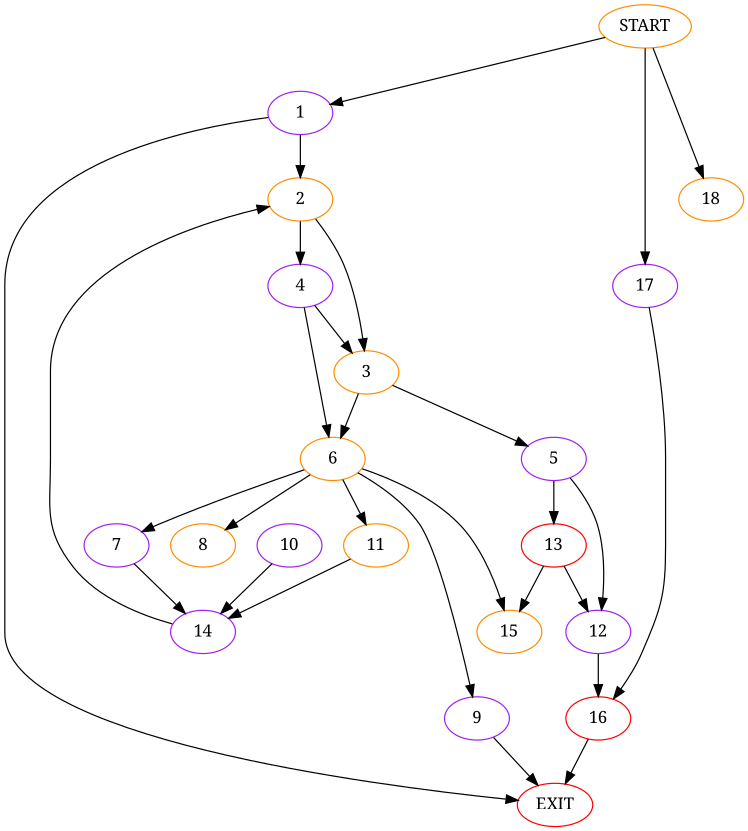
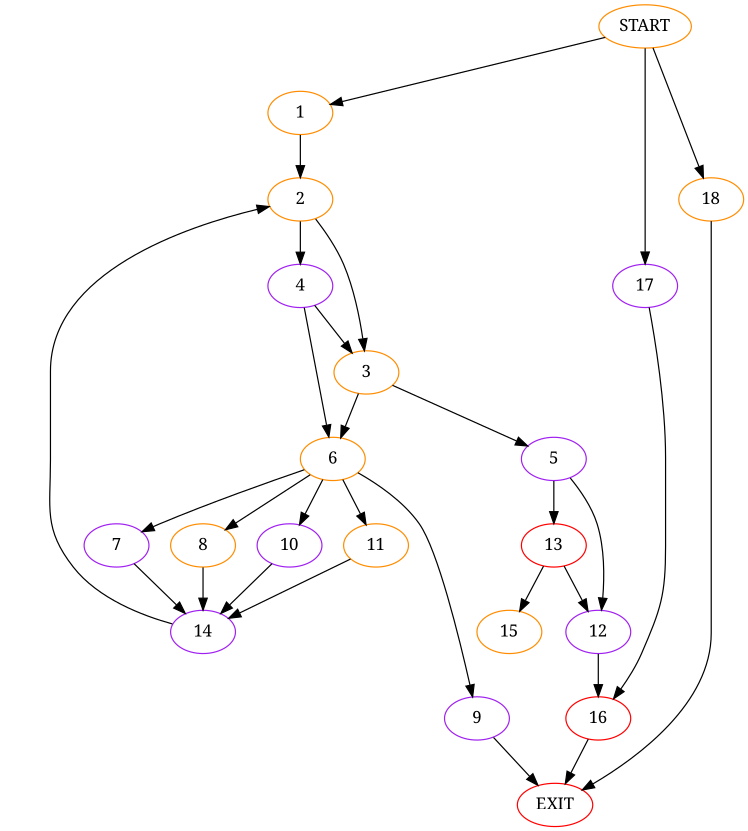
node "1": color purple -> darkorange
edge "6" -> "15": now "6" -> "10"
edge "1" -> "EXIT": now "18" -> "EXIT"
edge "8" -> "14": added
